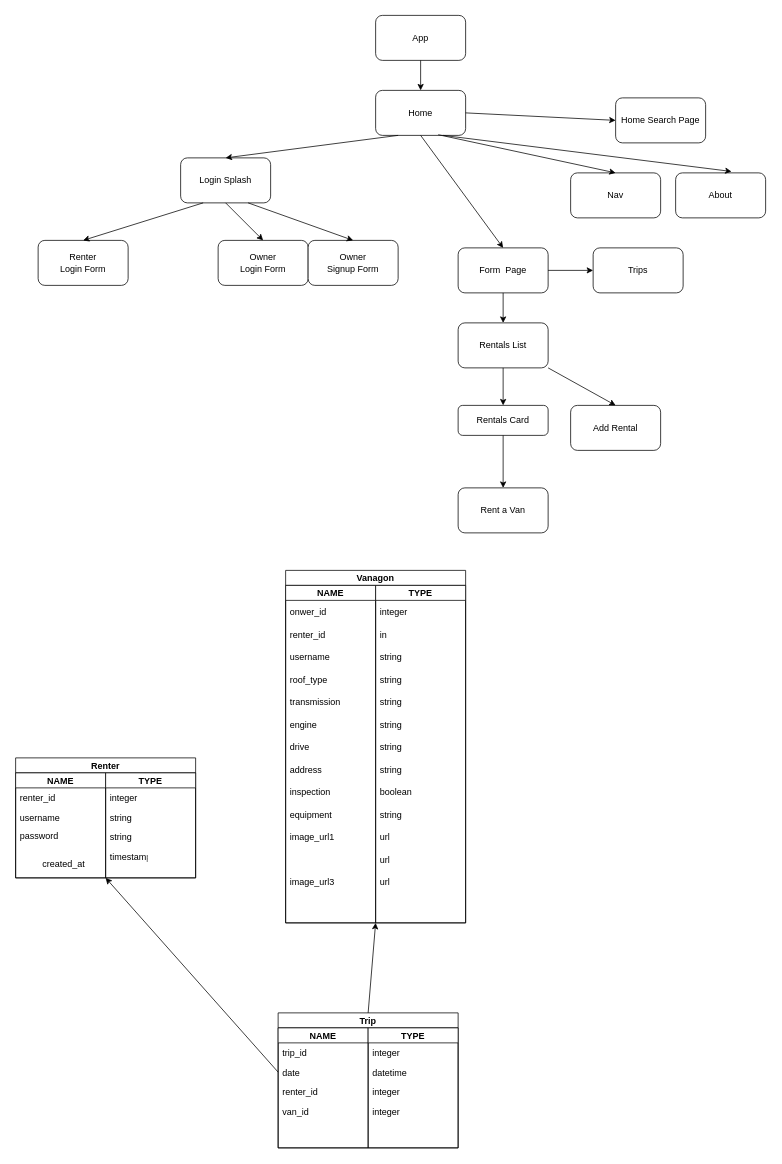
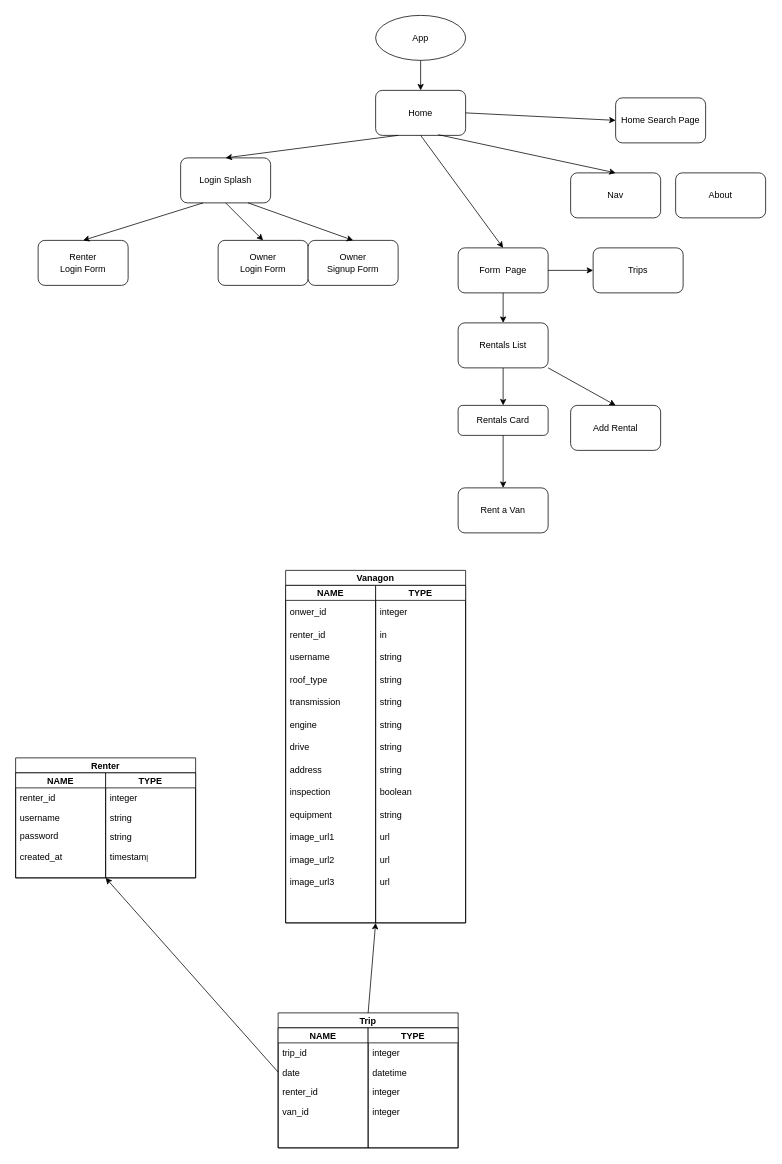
node "App": shape rounded rectangle -> ellipse
edge "Home" -> "About": removed
node "image_url2": added
node "created_at": moved (68, 864) -> (45, 856)
